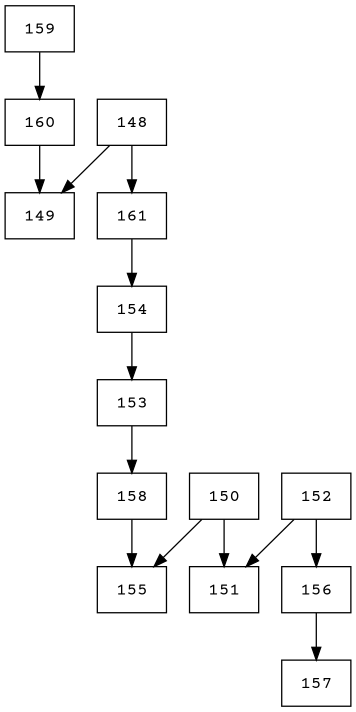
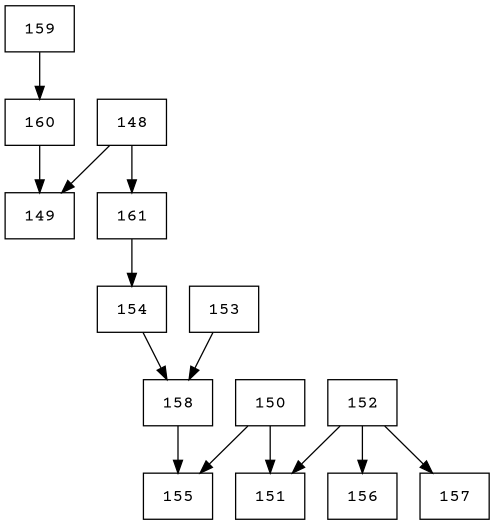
edge "154" -> "153": now "154" -> "158"
edge "156" -> "157": now "152" -> "157"
